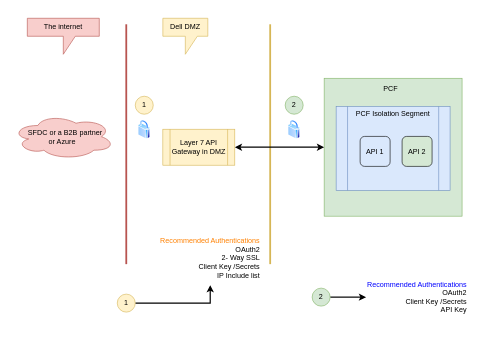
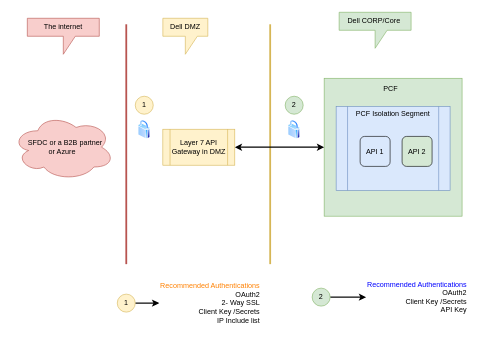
node "Dell CORP/Core": added
node "SFDC or a B2B partner or Azure": size 102x45 -> 102x66
node "Recommended Authentications OAuth2 2- Way SSL Client Key /Secrets IP Include list": moved (210, 258) -> (210, 303)
